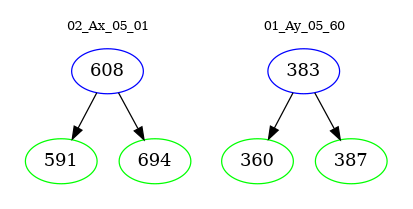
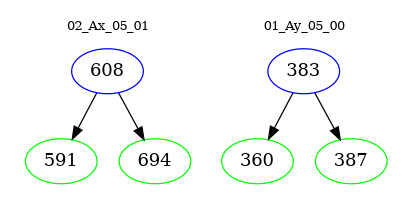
cluster "01_Ay_05_60": label "01_Ay_05_60" -> "01_Ay_05_00"
